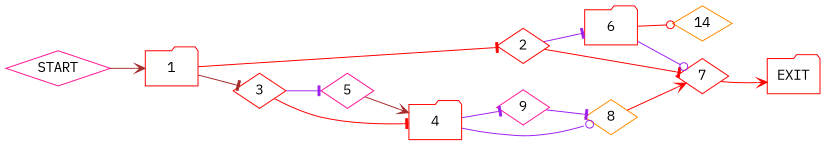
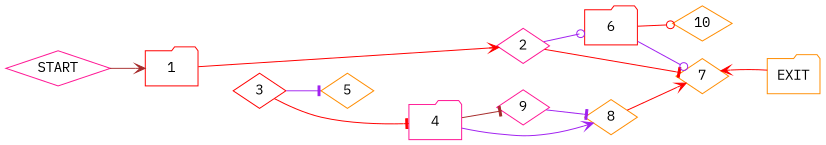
node "14": label "14" -> "10"
edge "2" -> "6": arrowhead tee -> odot
node "2": color red -> deeppink
edge "1" -> "2": arrowhead tee -> vee
node "7": color red -> darkorange
node "EXIT": color red -> darkorange
edge "1" -> "3": removed
edge "7" -> "EXIT": reversed
node "5": color deeppink -> darkorange
edge "5" -> "4": removed
edge "4" -> "9": color purple -> brown
node "4": color red -> deeppink
edge "4" -> "8": arrowhead odot -> vee
